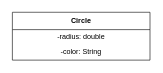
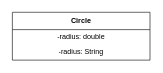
node "-color: String": label "-color: String" -> "-radius: String"
